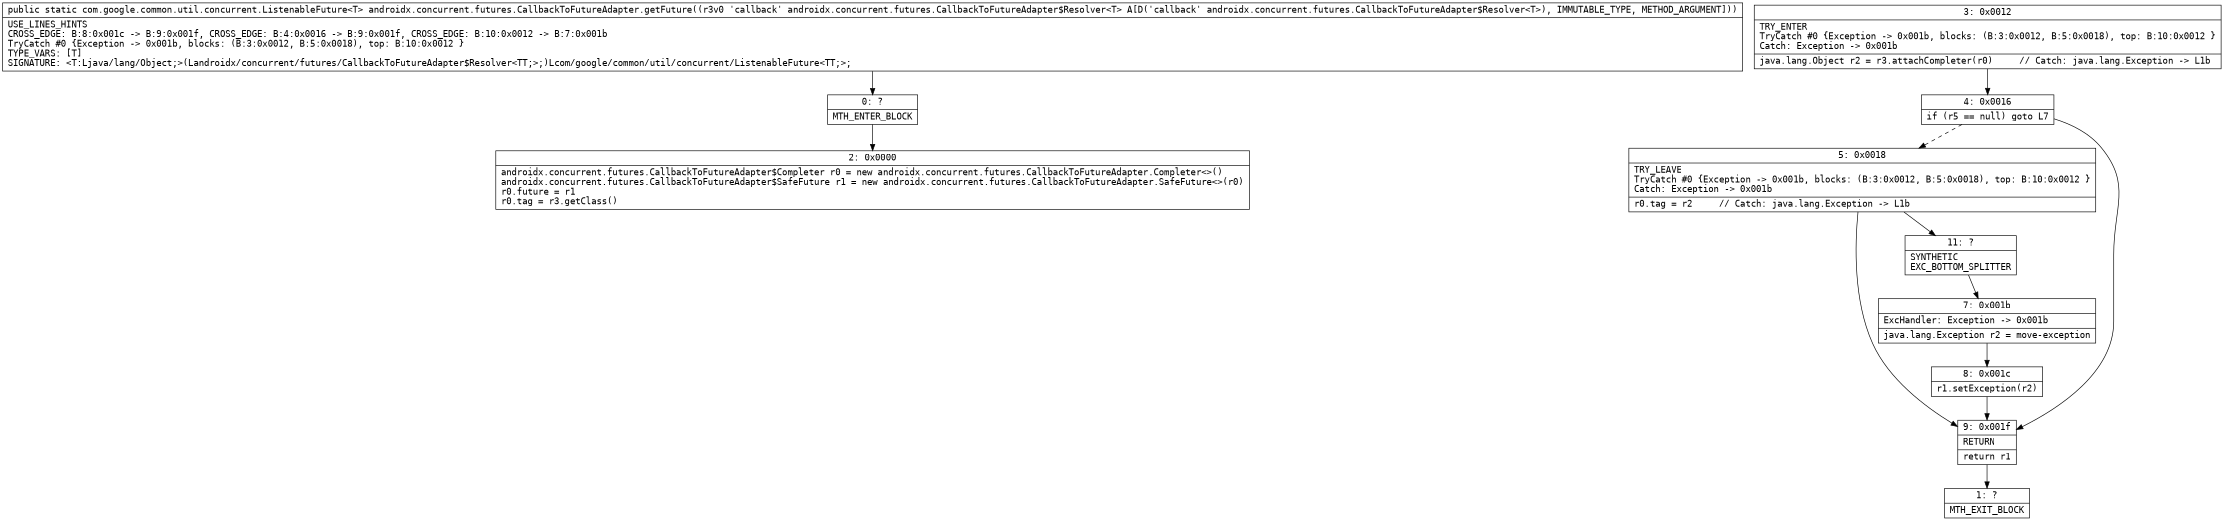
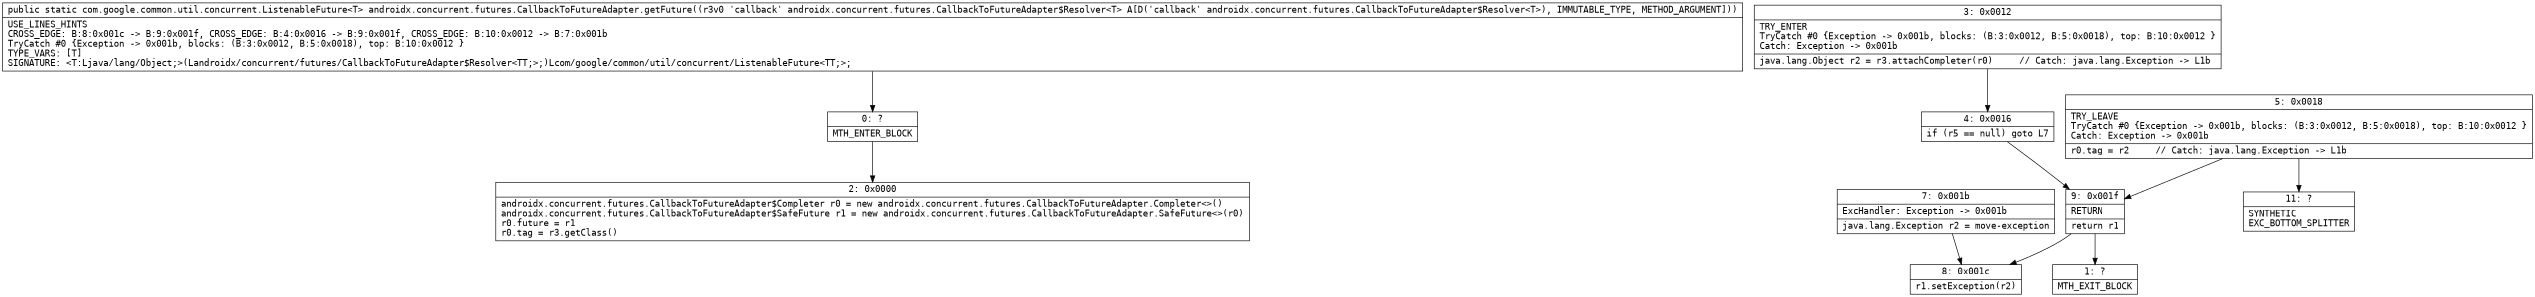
edge "4: 0x0016" -> "5: 0x0018": removed
edge "11: ?" -> "7: 0x001b": removed
edge "8: 0x001c" -> "9: 0x001f": reversed
